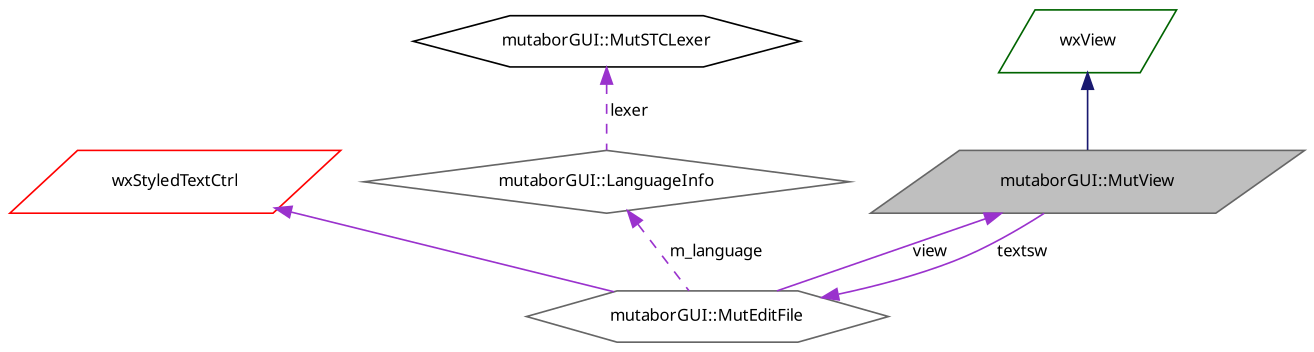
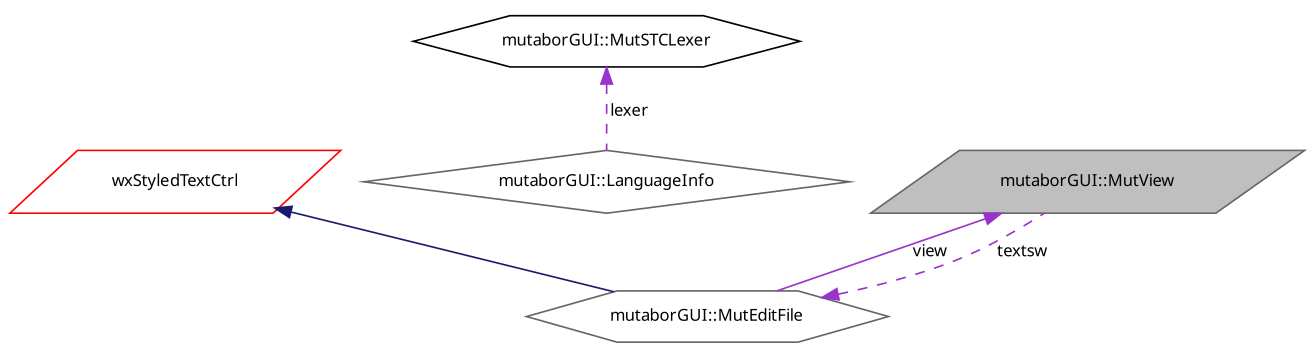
node "wxView": removed
edge "mutaborGUI::MutEditFile" -> "wxStyledTextCtrl": color darkorchid3 -> midnightblue
edge "mutaborGUI::MutEditFile" -> "mutaborGUI::LanguageInfo": removed, label "m_language"
edge "mutaborGUI::MutView" -> "mutaborGUI::MutEditFile": style solid -> dashed
